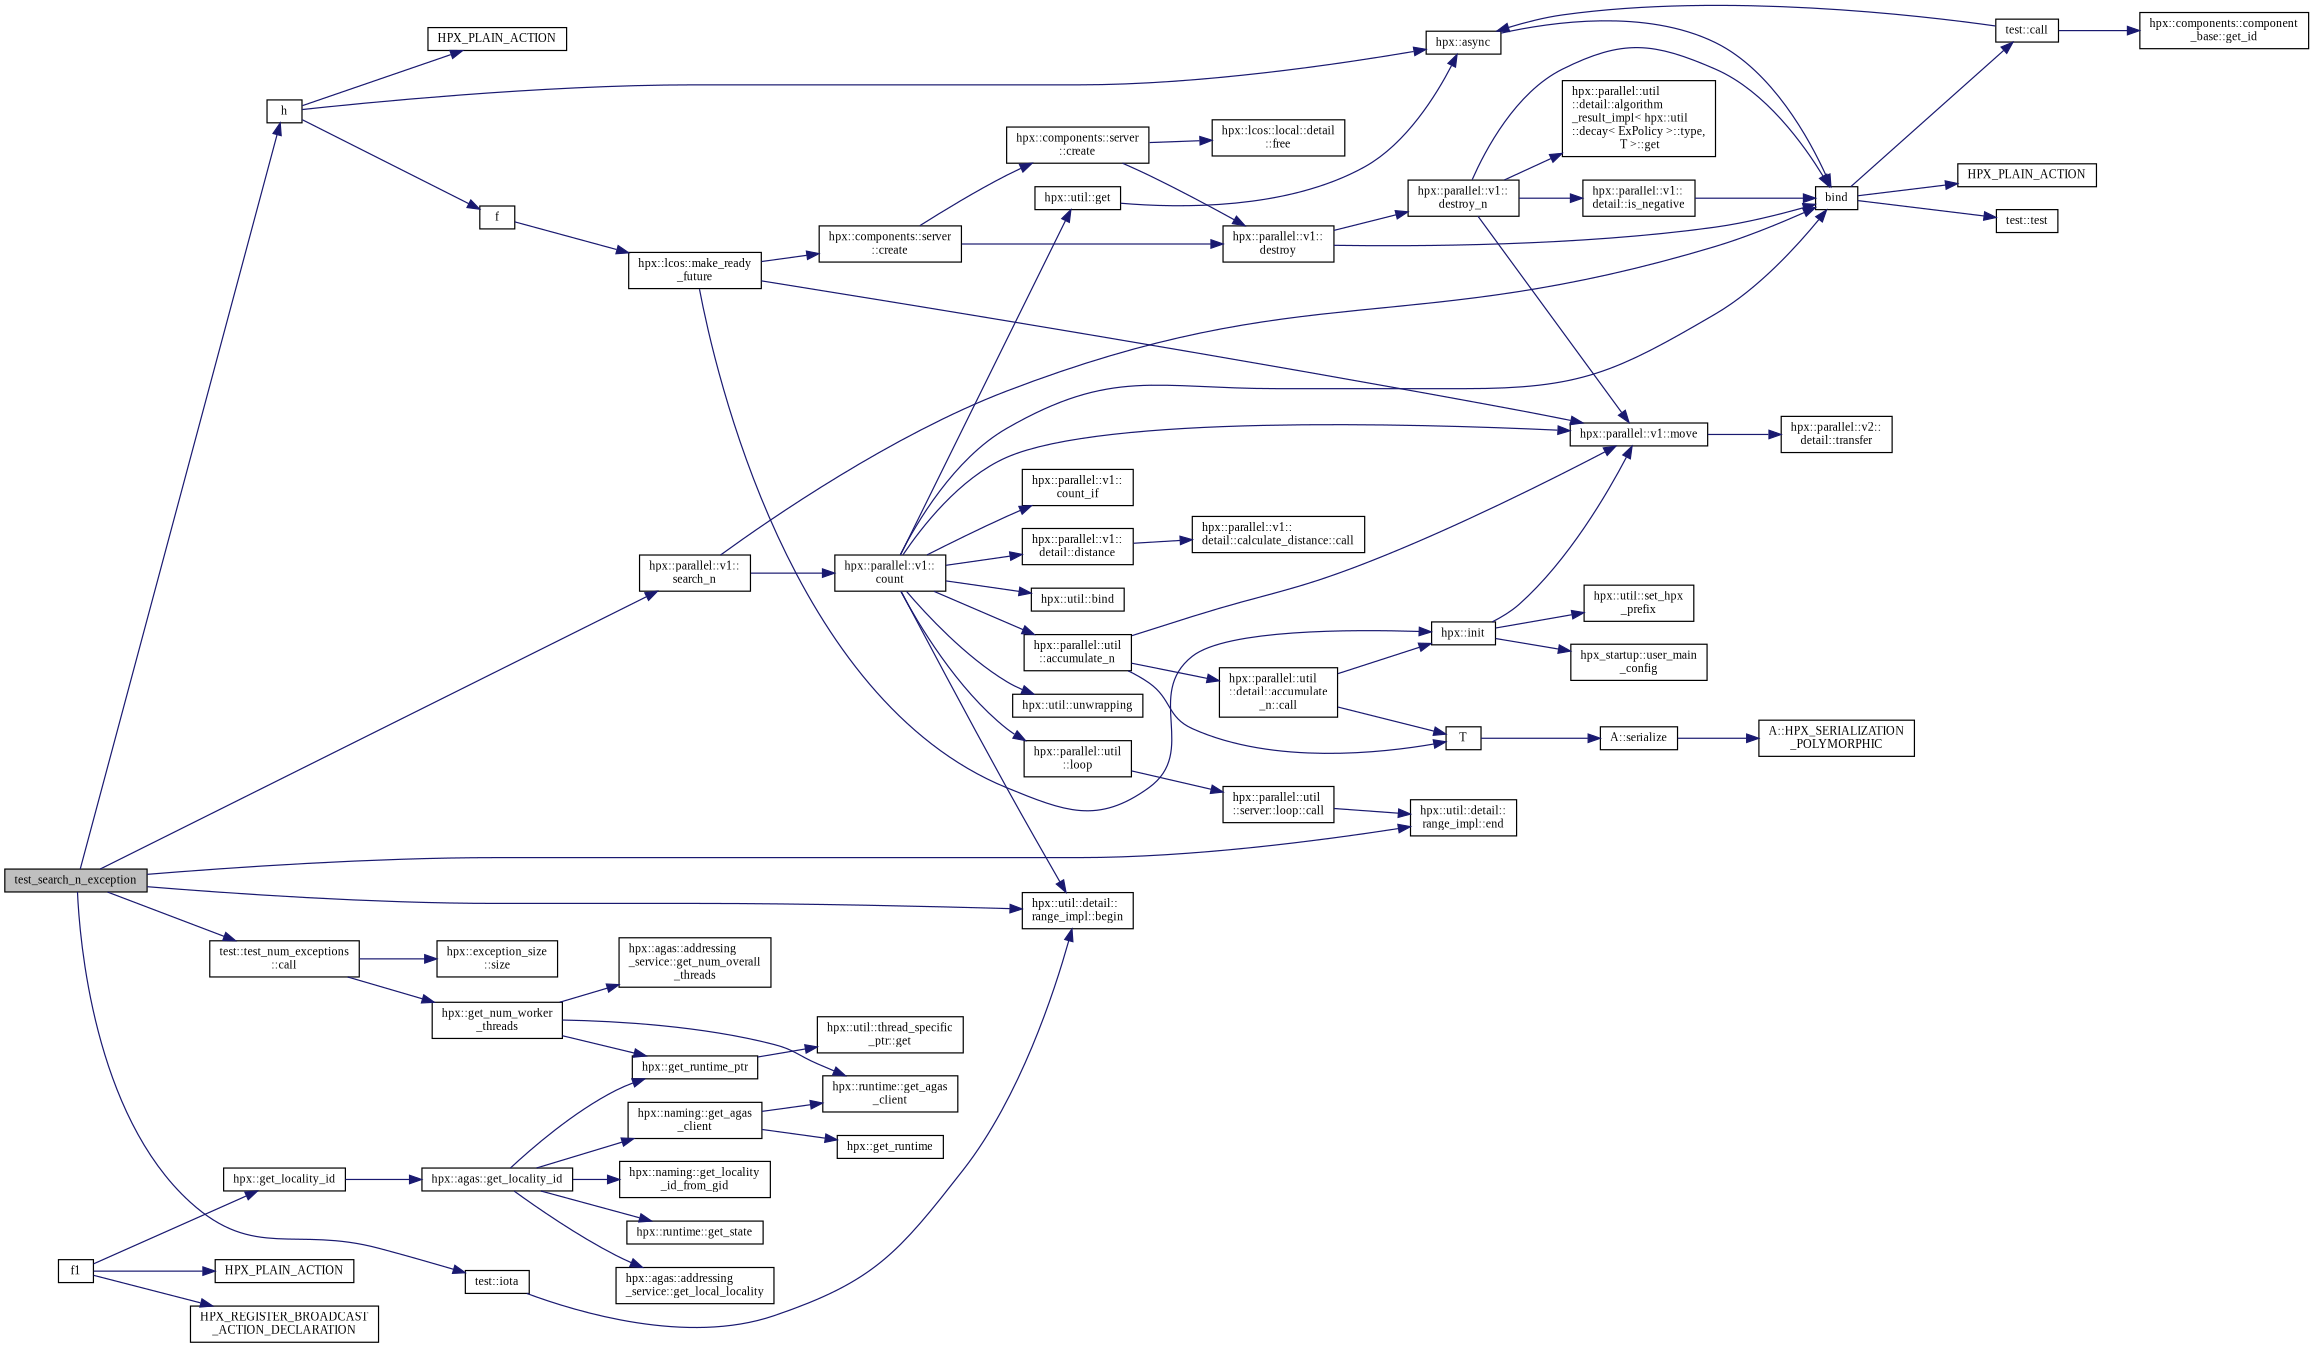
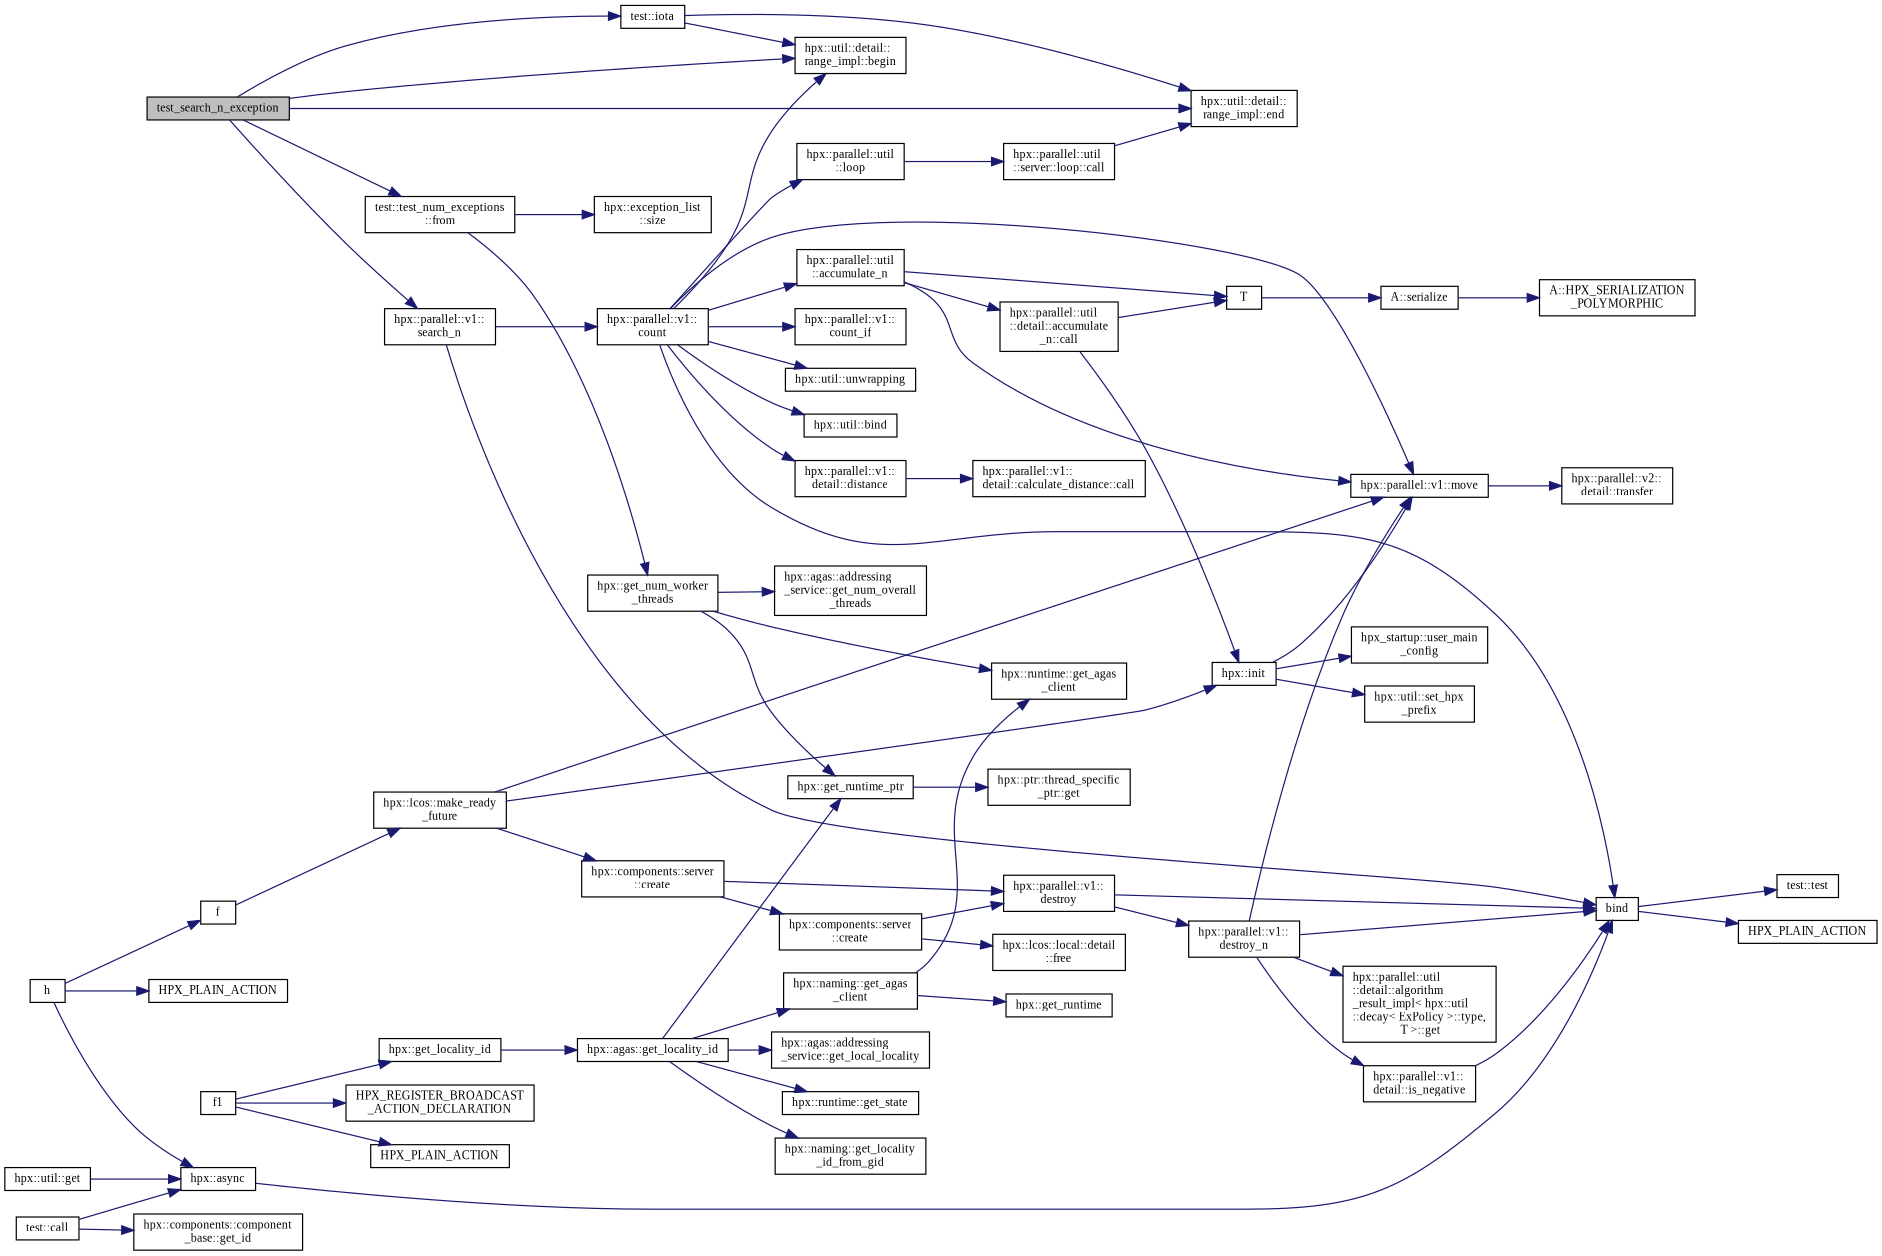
edge "test::iota" -> "hpx::util::detail:: range_impl::end": added
edge "bind" -> "test::call": removed
edge "hpx::parallel::v1:: count" -> "hpx::util::get": removed
edge "test_search_n_exception" -> "h": removed
node "test::test_num_exceptions ::call": label "test::test_num_exceptions ::call" -> "test::test_num_exceptions ::from"
node "hpx::exception_size ::size": label "hpx::exception_size ::size" -> "hpx::exception_list ::size"
node "hpx::util::thread_specific _ptr::get": label "hpx::util::thread_specific _ptr::get" -> "hpx::ptr::thread_specific _ptr::get"
